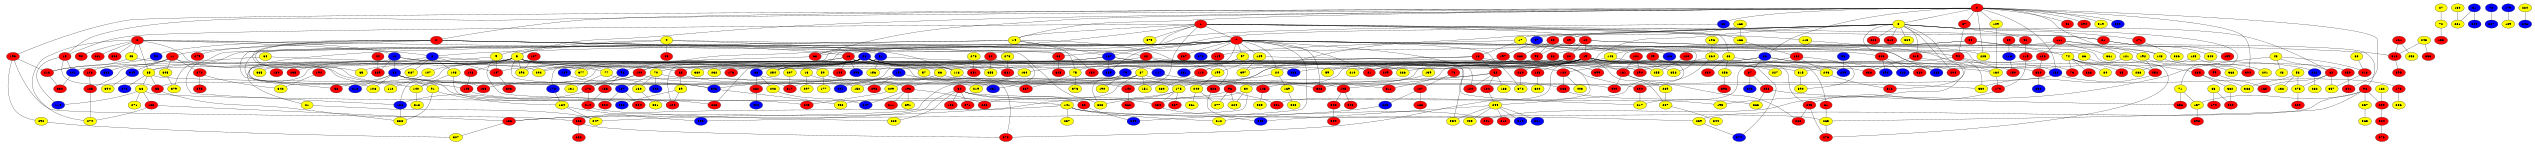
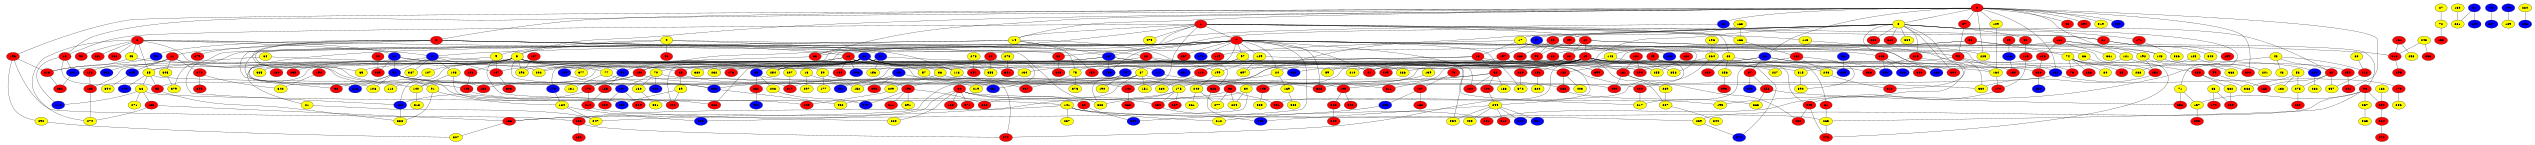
node "375": label "375" -> "475"
